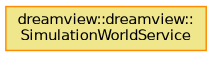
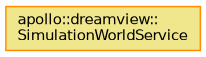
node "dreamview::dreamview:: SimulationWorldService": label "dreamview::dreamview:: SimulationWorldService" -> "apollo::dreamview:: SimulationWorldService"
